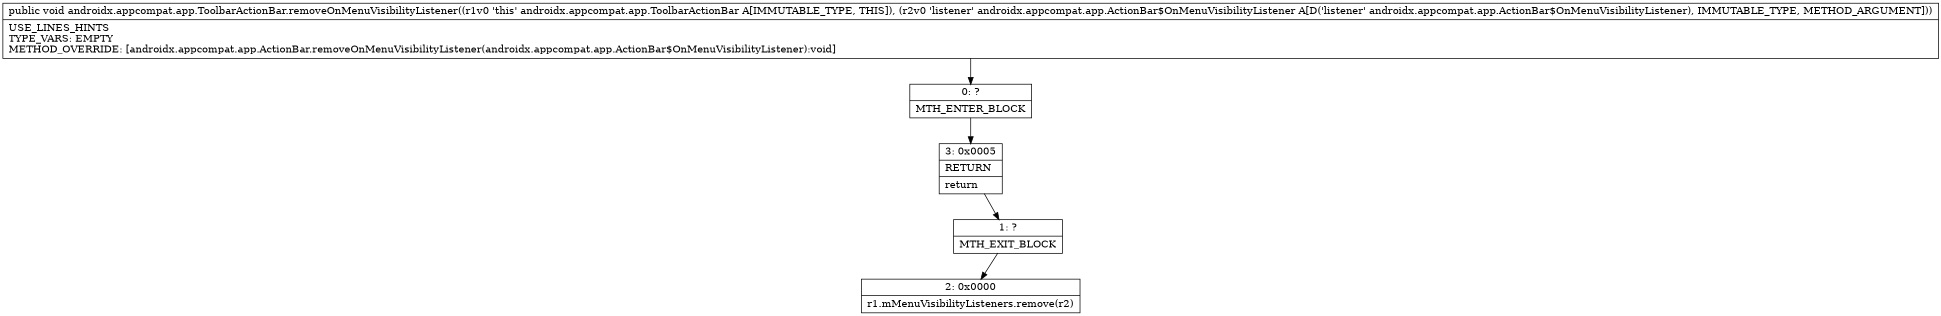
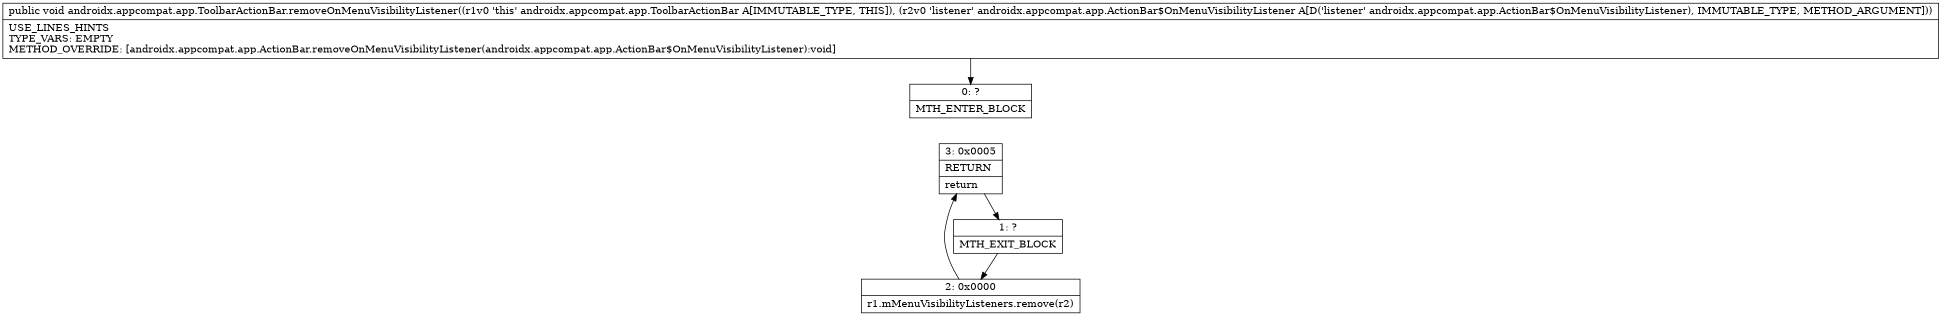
edge "0: ?" -> "3: 0x0005": now "2: 0x0000" -> "3: 0x0005"
